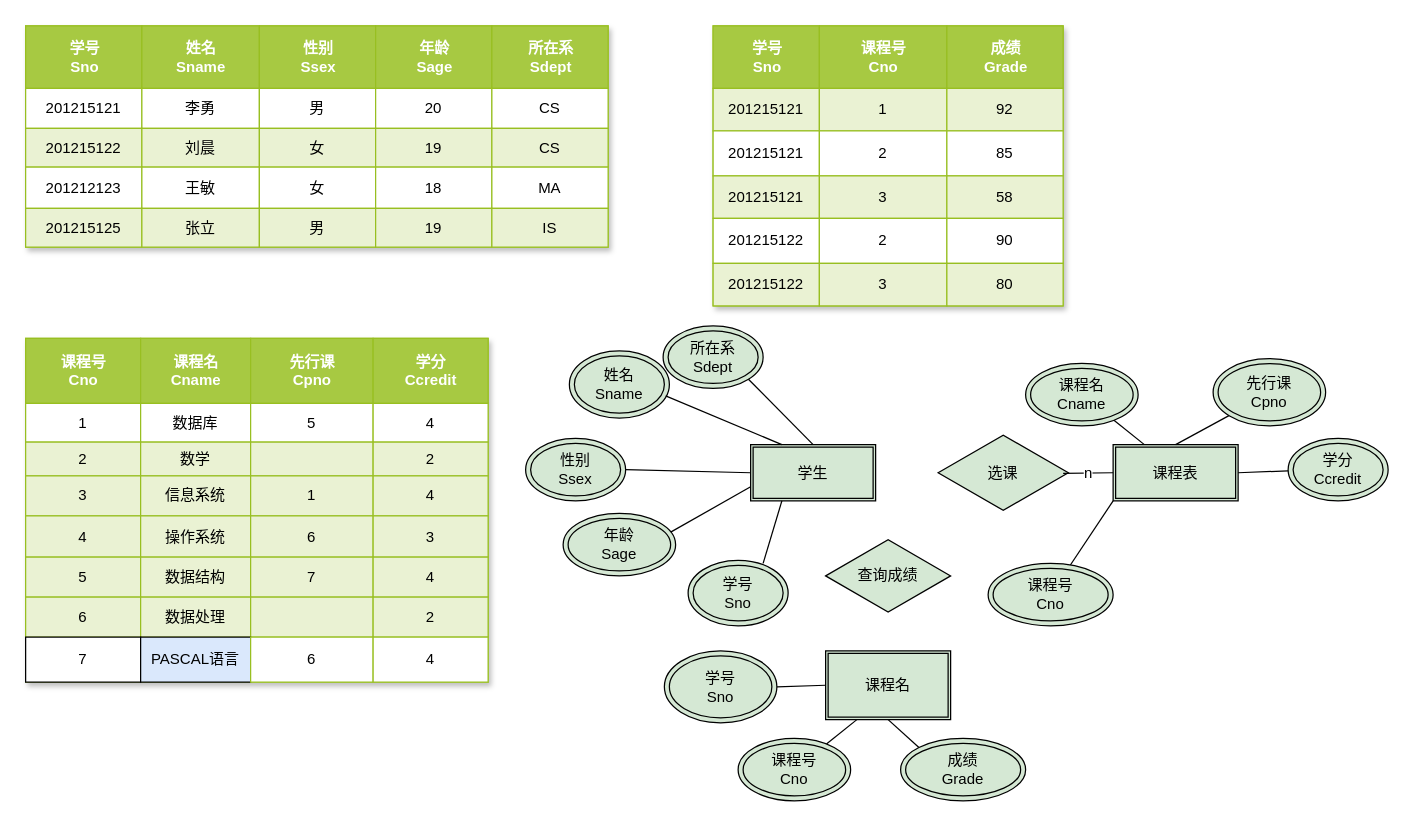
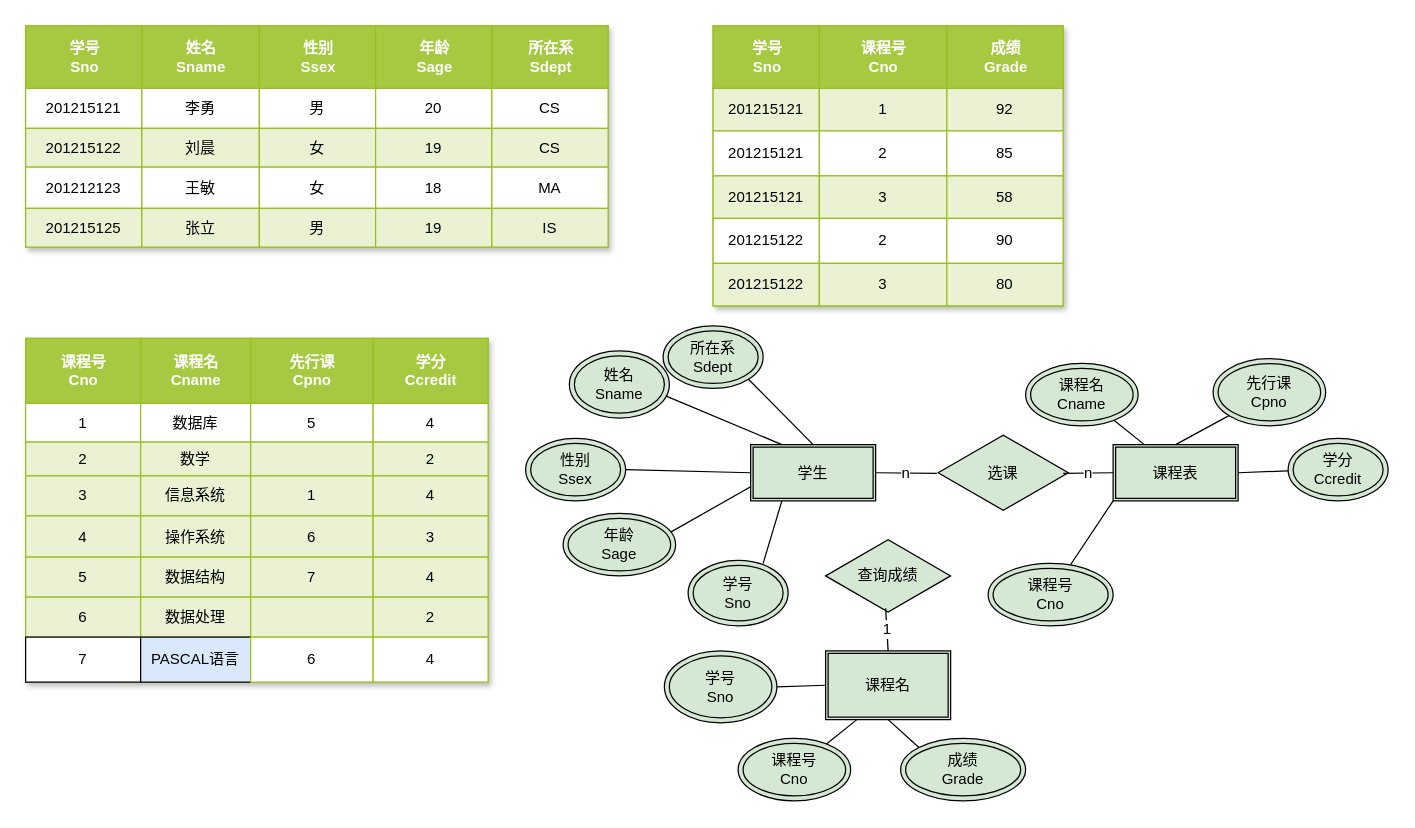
edge "学生" -- "选课": added, label "n"
edge "查询成绩" -- "课程名": added, label "1"
